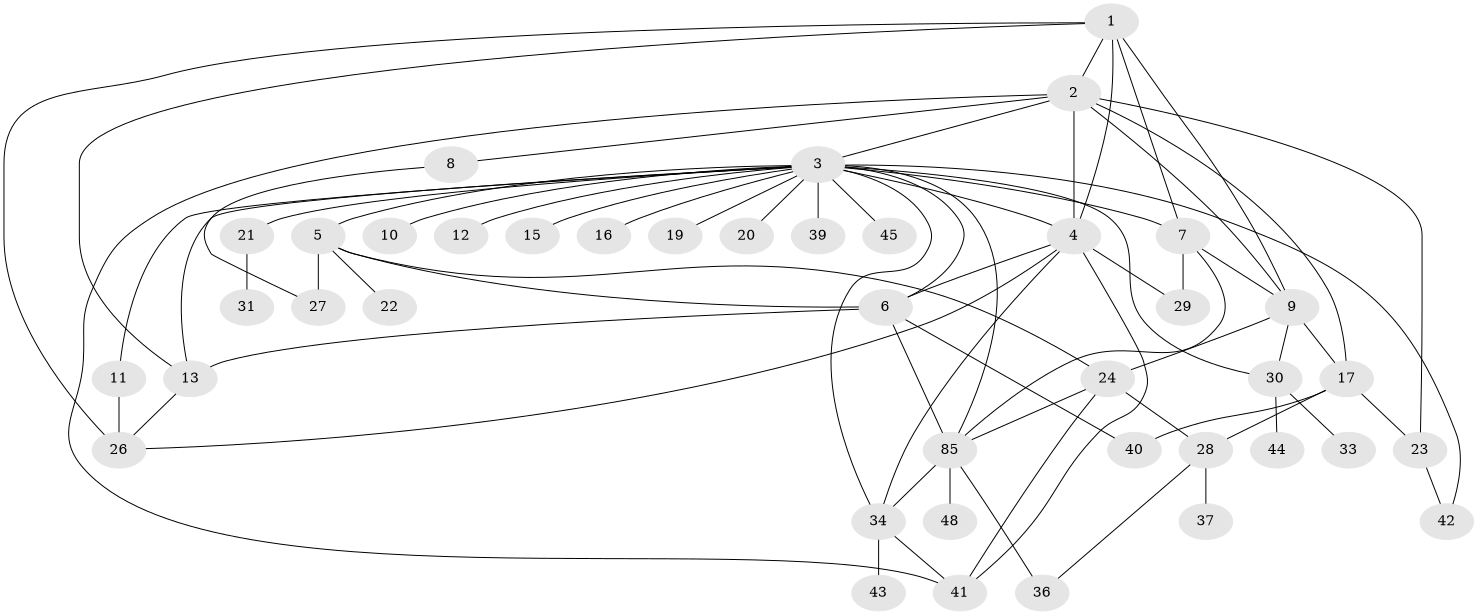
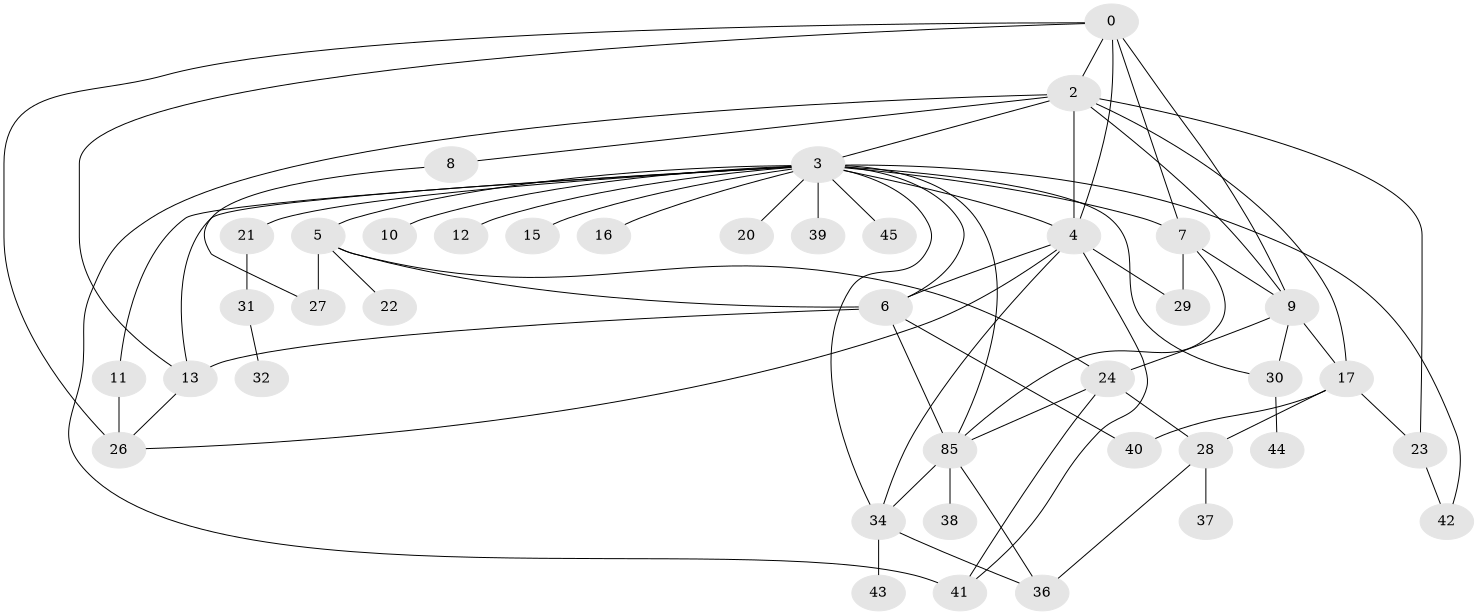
node "1": label "1" -> "0"
node "19": removed
node "32": added
node "33": removed
node "48": label "48" -> "38"
edge "34" -- "41": now "34" -- "36"
